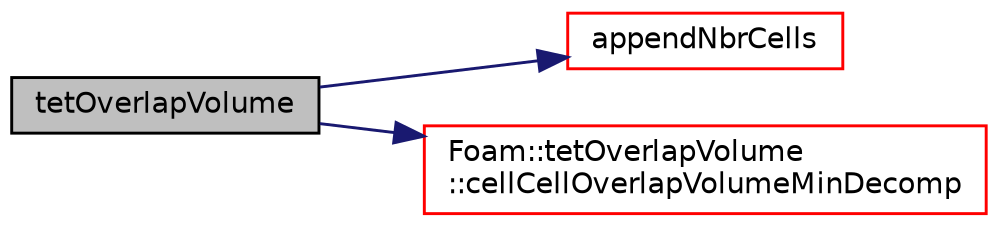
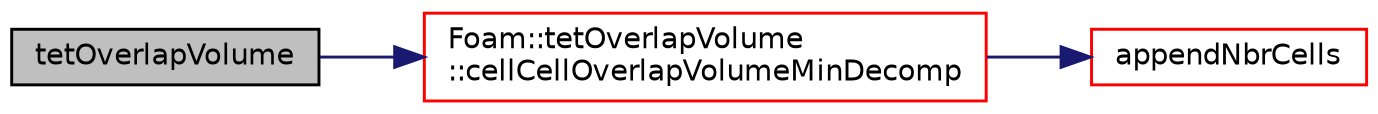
edge "tetOverlapVolume" -> "appendNbrCells": now "Foam::tetOverlapVolume ::cellCellOverlapVolumeMinDecomp" -> "appendNbrCells"
